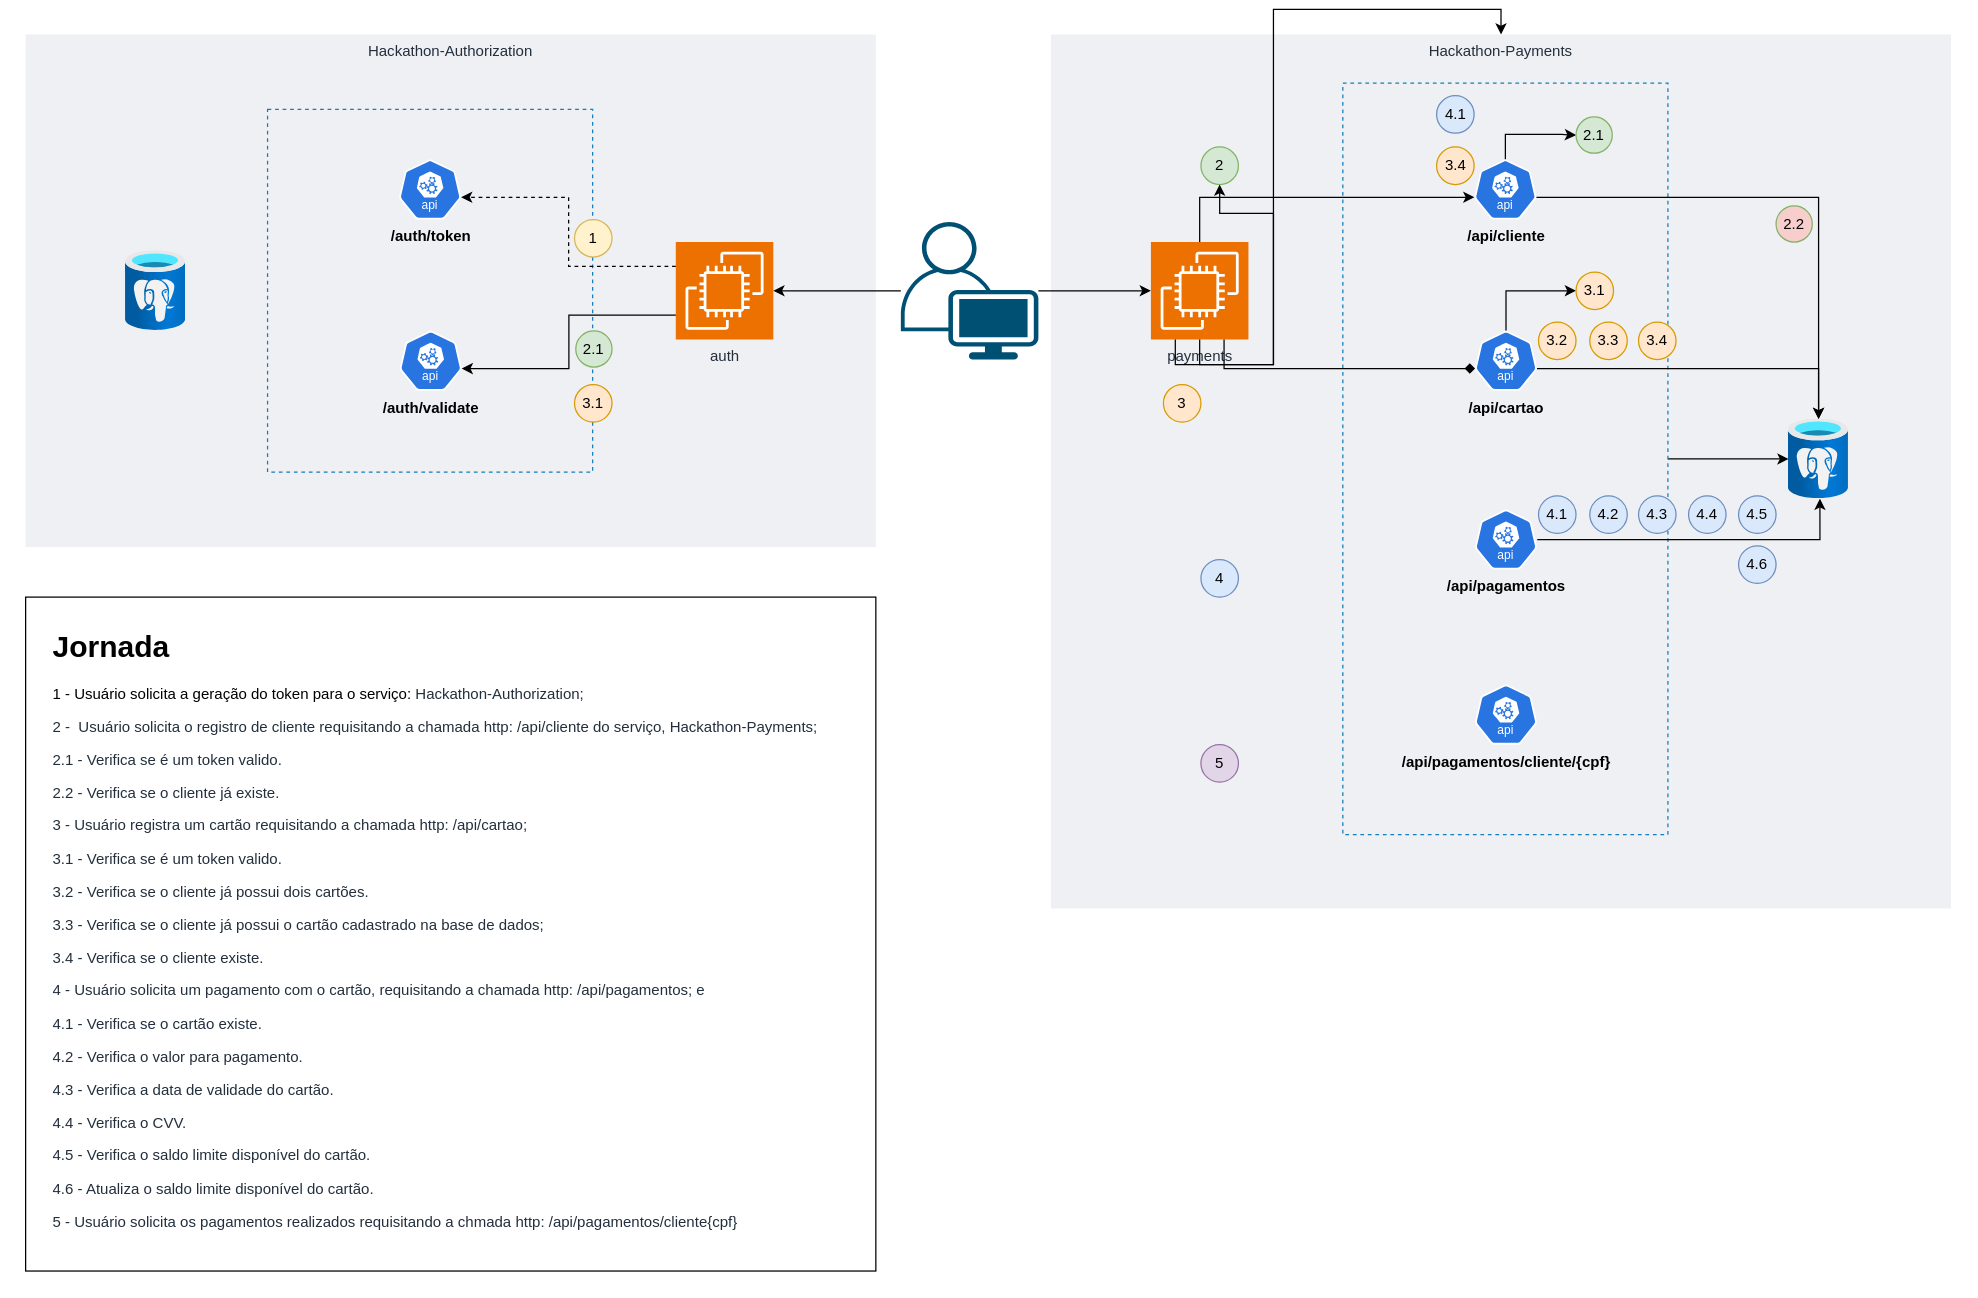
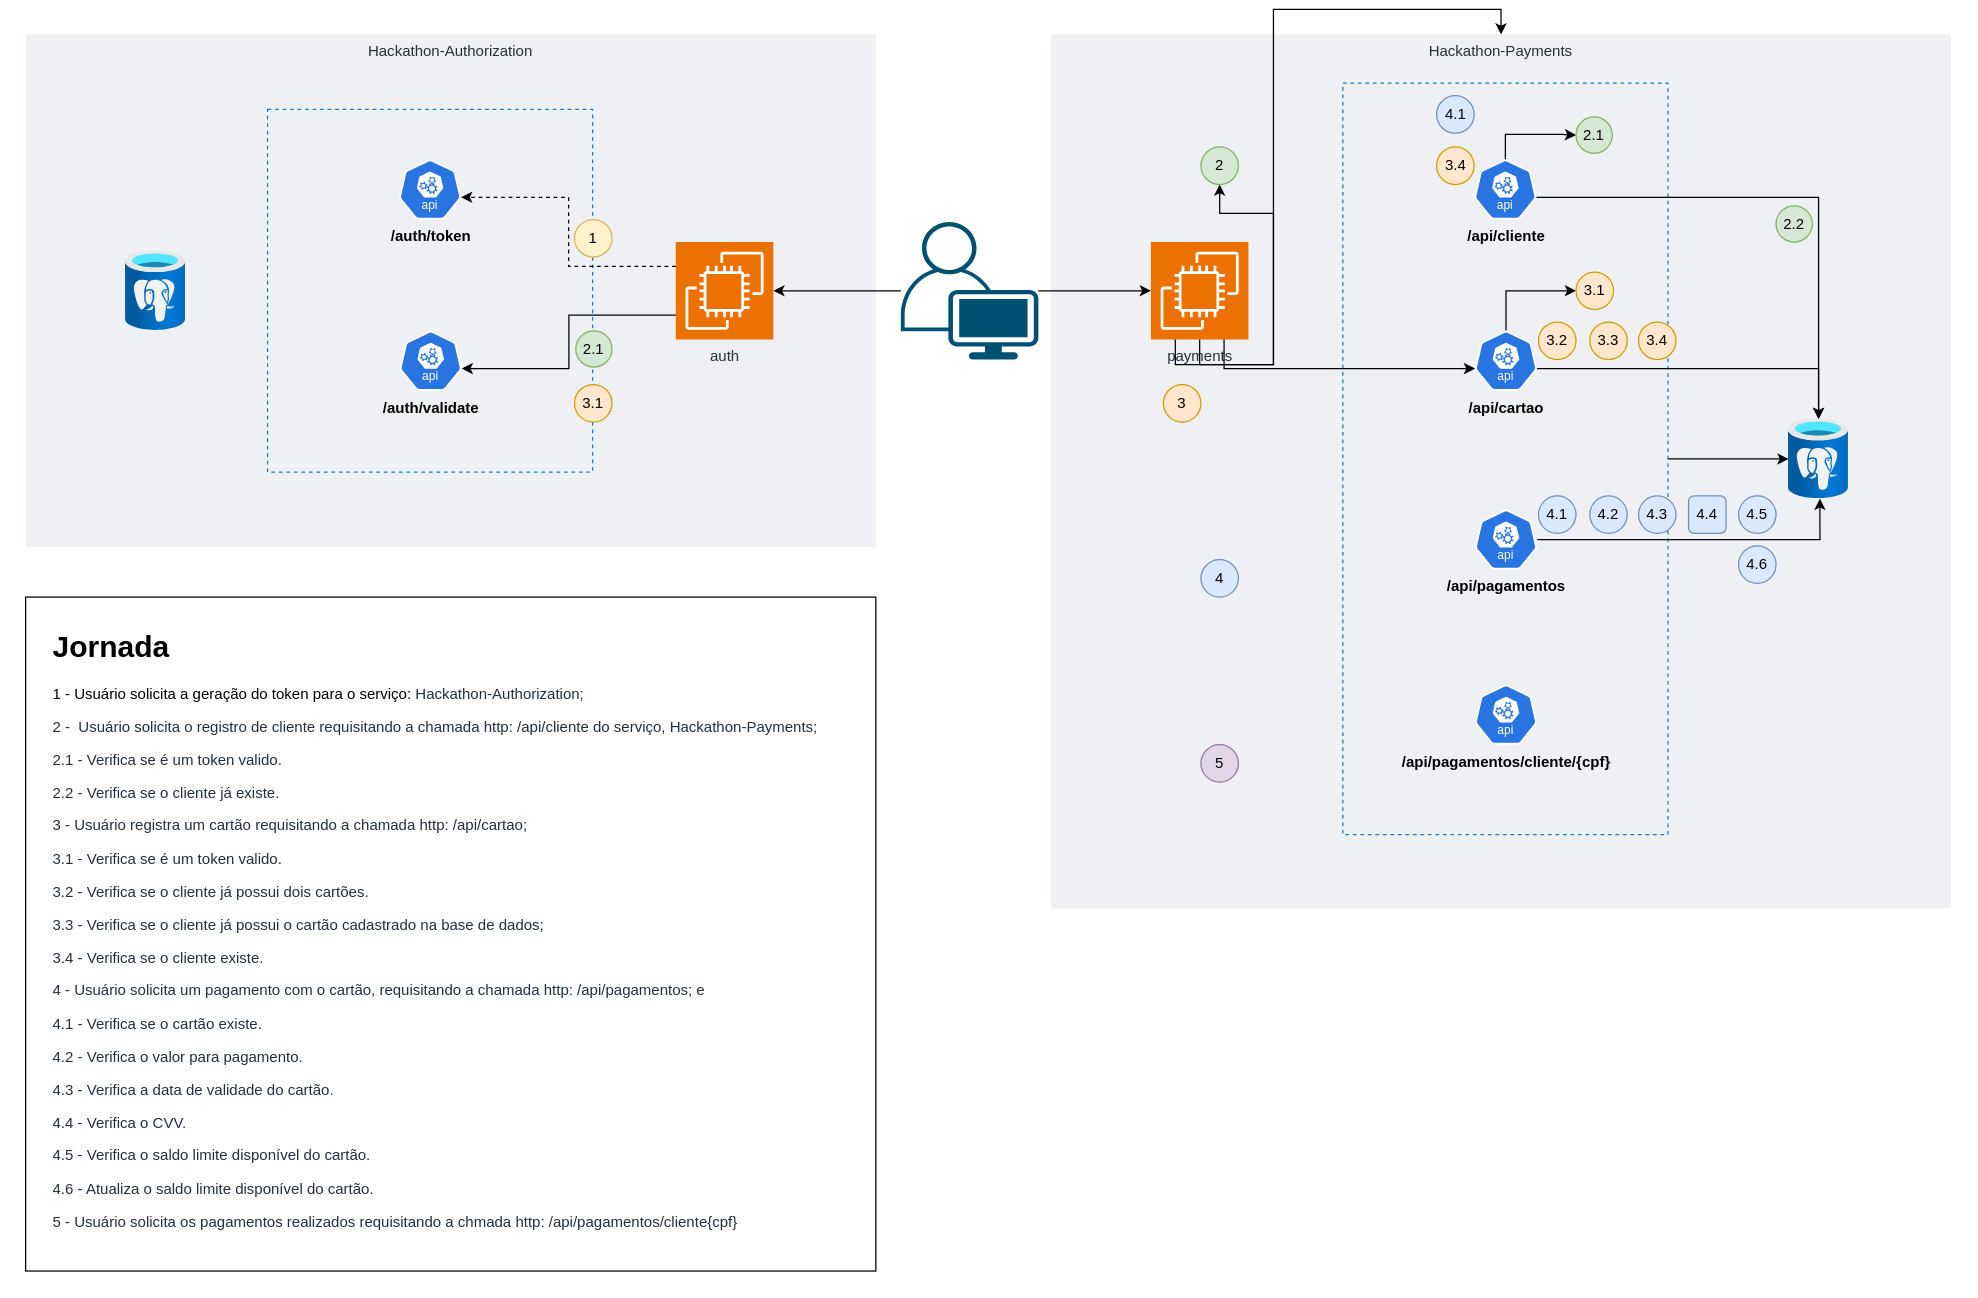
edge "payments" -> "/api/cliente": removed
node "2.2": fillcolor #f8cecc -> #d5e8d4
edge "payments" -> "/api/cartao": arrowhead diamond -> classic
node "4.4": shape ellipse -> rounded rectangle
